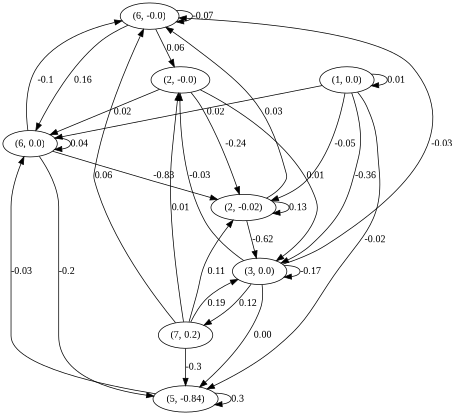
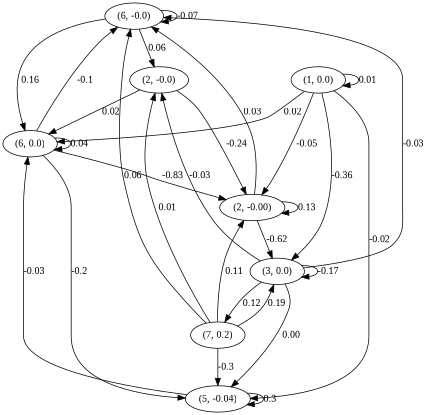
edge "(2, -0.0)" -> "(3, 0.0)": removed, label "0.01"
node "(2, -0.02)": label "(2, -0.02)" -> "(2, -0.00)"
node "(5, -0.84)": label "(5, -0.84)" -> "(5, -0.04)"
